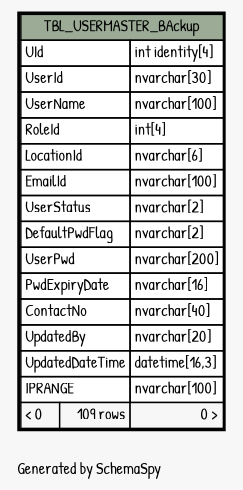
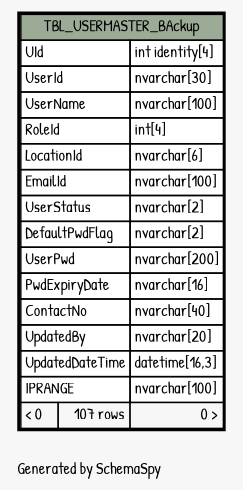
node "TBL_USERMASTER_BAckup": text "109 rows" -> "107 rows"
